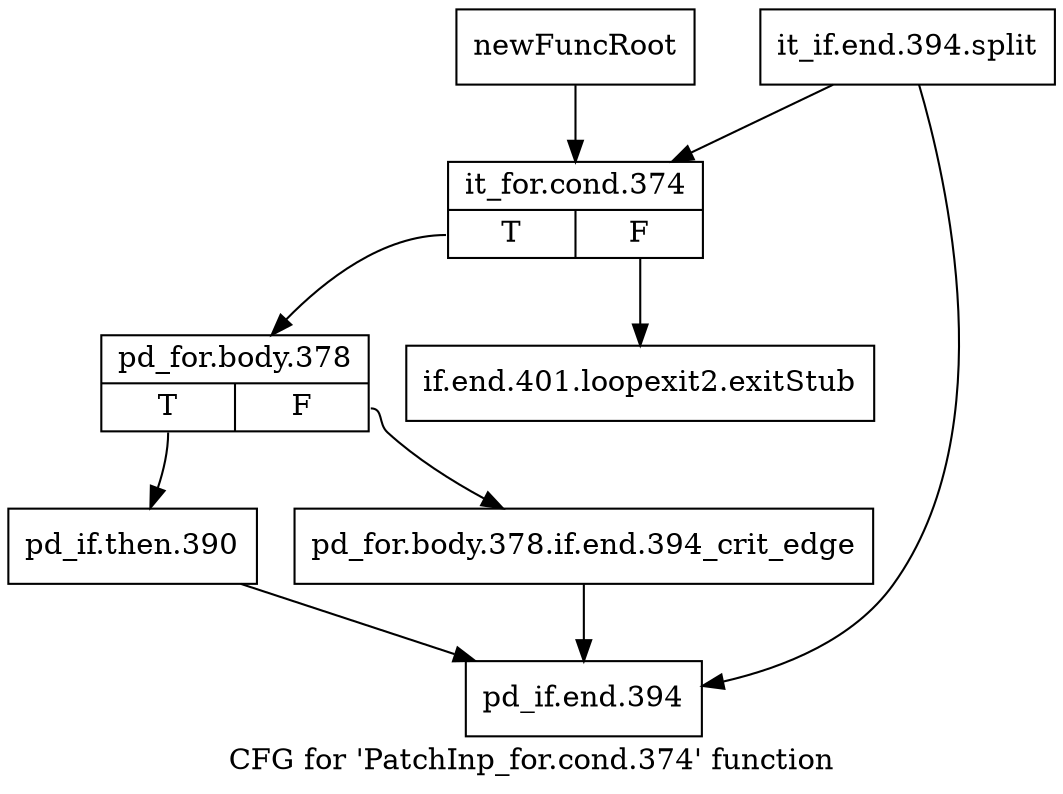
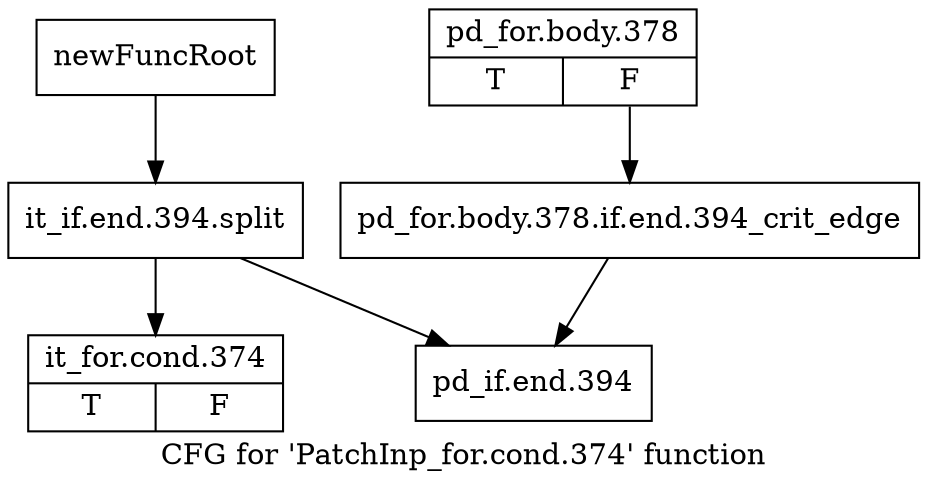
edge "newFuncRoot" -> "it_for.cond.374": now "newFuncRoot" -> "it_if.end.394.split"
edge "it_for.cond.374" -> "pd_for.body.378": removed
node "if.end.401.loopexit2.exitStub": removed
node "pd_if.then.390": removed
